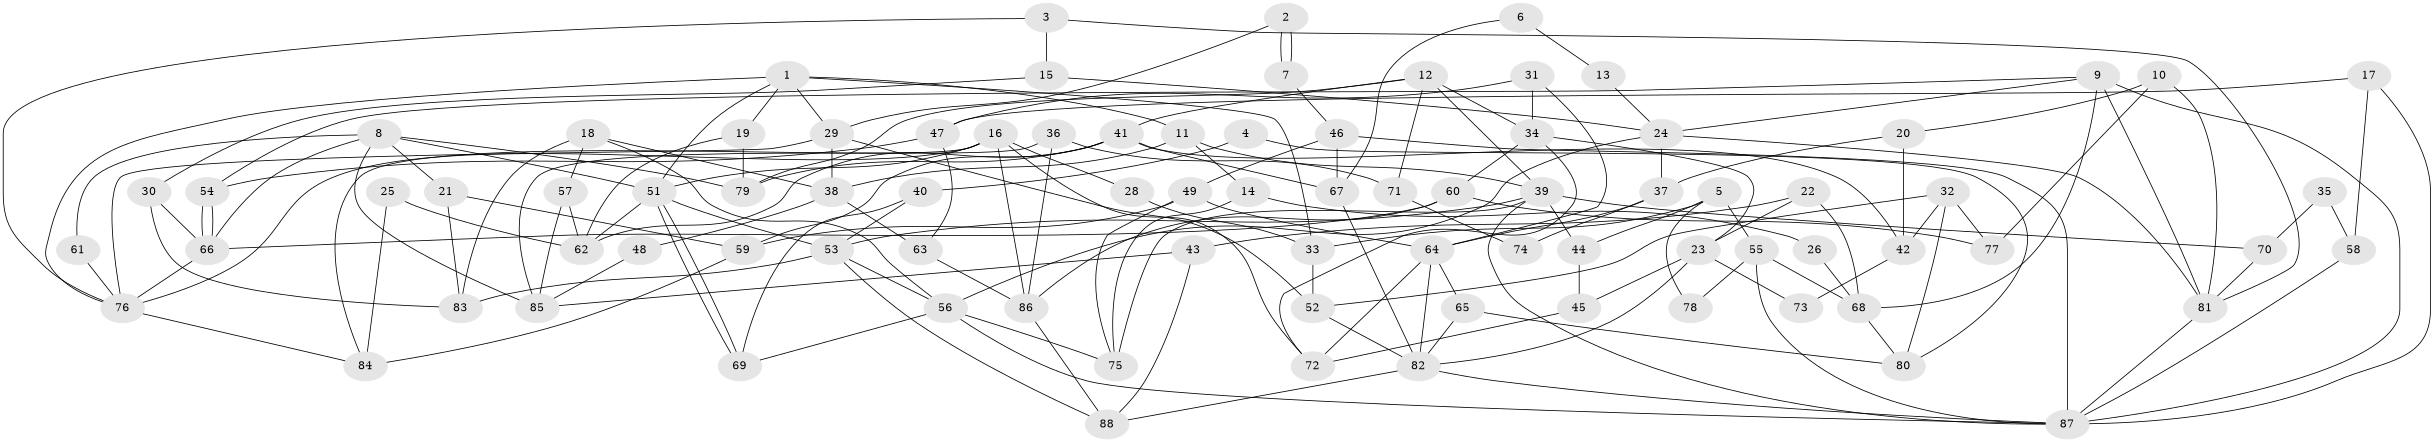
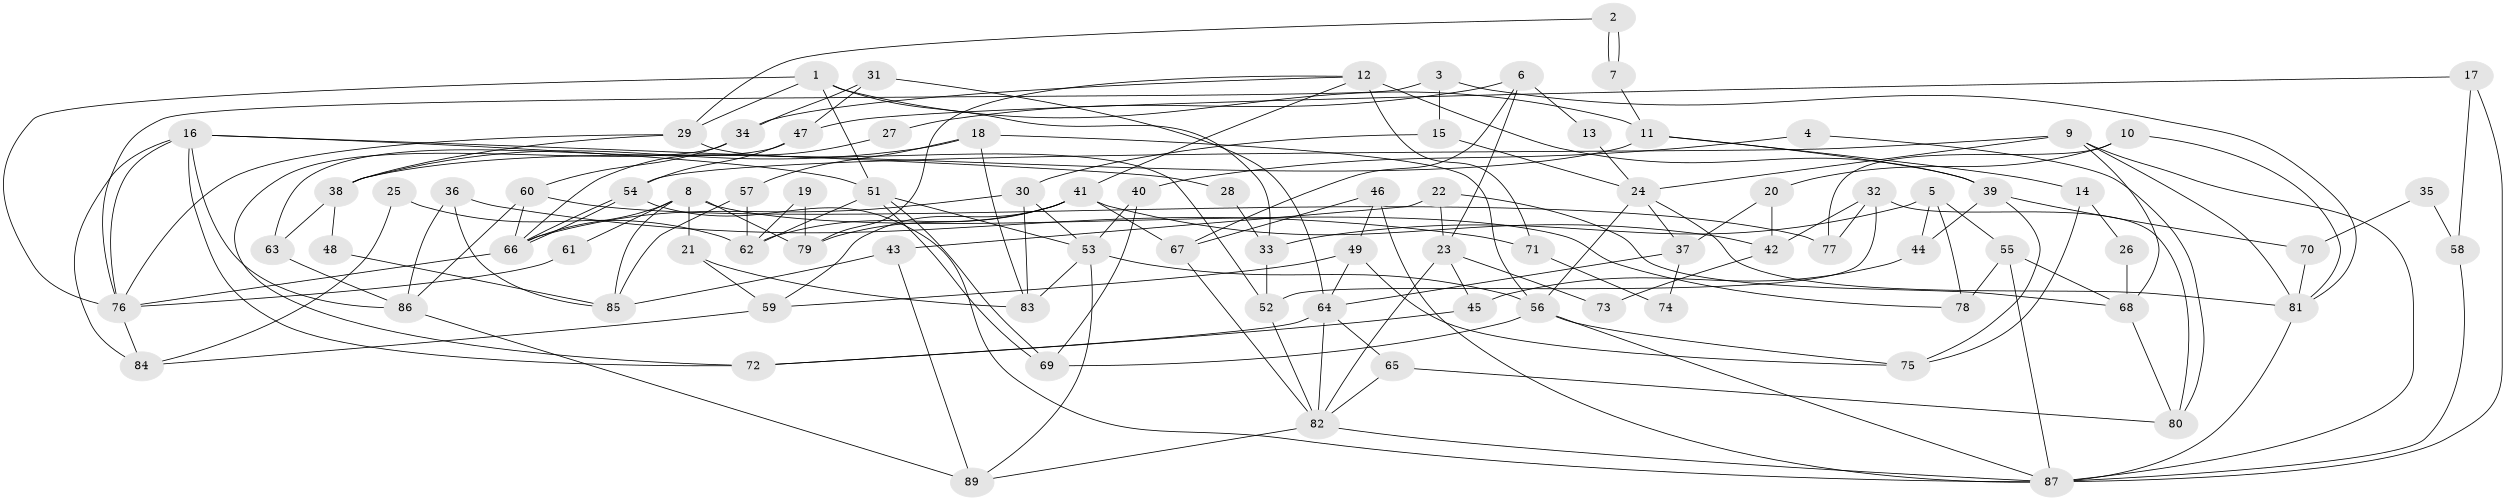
edge "1" -- "19": removed
edge "7" -- "46": now "7" -- "11"
node "27": added
edge "34" -- "23": now "6" -- "23"
edge "8" -- "51": now "8" -- "78"
edge "39" -- "53": now "30" -- "53"
edge "39" -- "87": now "54" -- "87"
node "88": label "88" -> "89"
